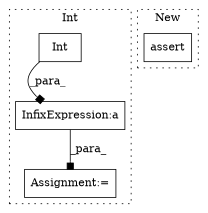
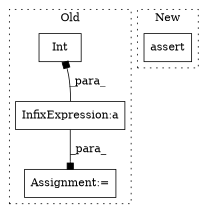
cluster "Int": label "Int" -> "Old"
edge "Int" -> "InfixExpression:a": reversed
